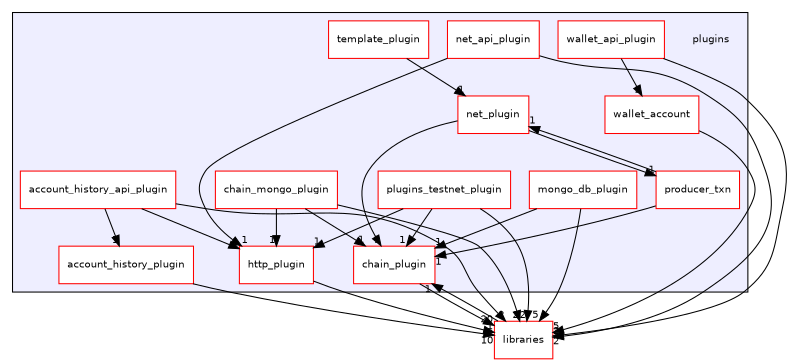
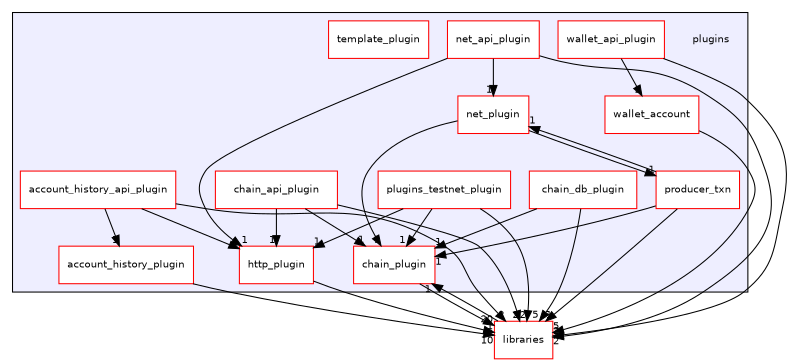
edge "template_plugin" -> "net_plugin": now "net_api_plugin" -> "net_plugin"
node "chain_mongo_plugin": label "chain_mongo_plugin" -> "chain_api_plugin"
node "mongo_db_plugin": label "mongo_db_plugin" -> "chain_db_plugin"
edge "producer_txn" -> "libraries": added
